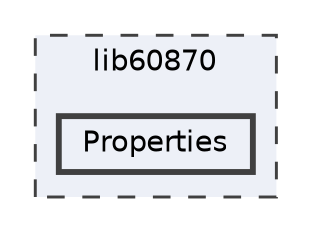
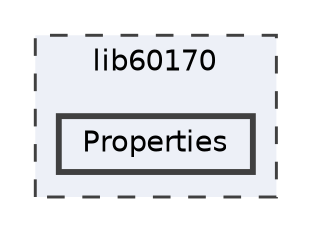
cluster "lib60870": label "lib60870" -> "lib60170"
